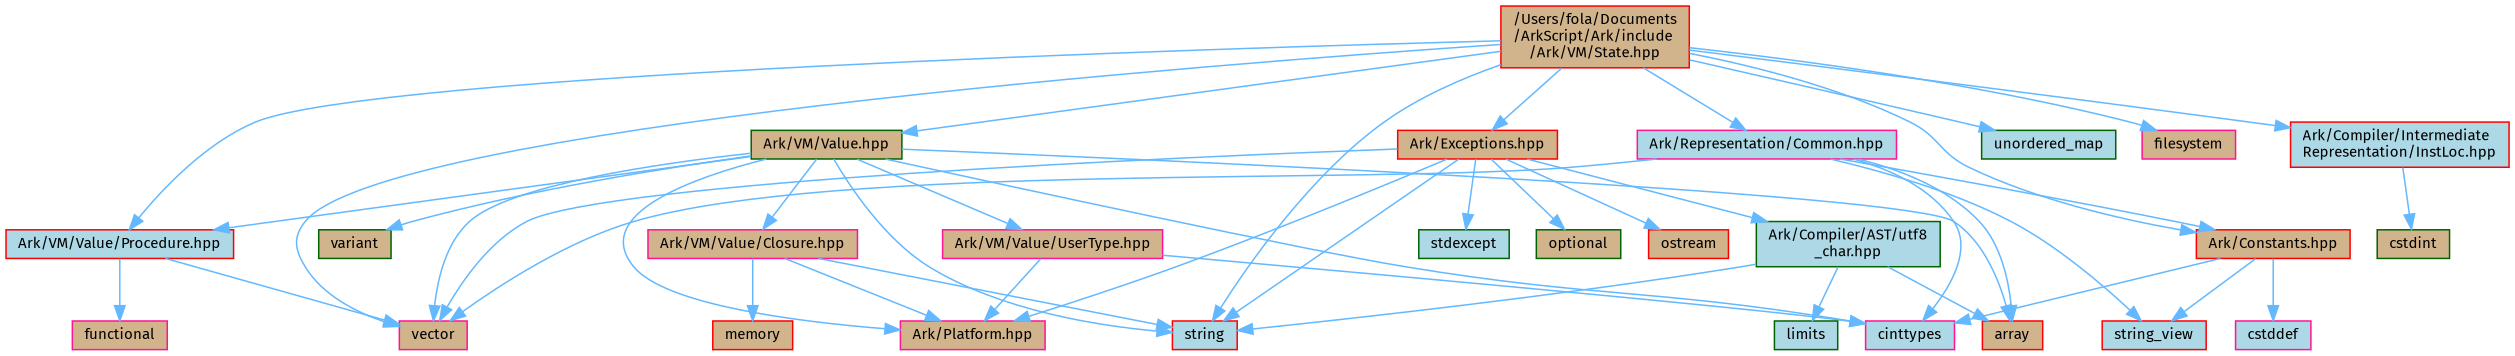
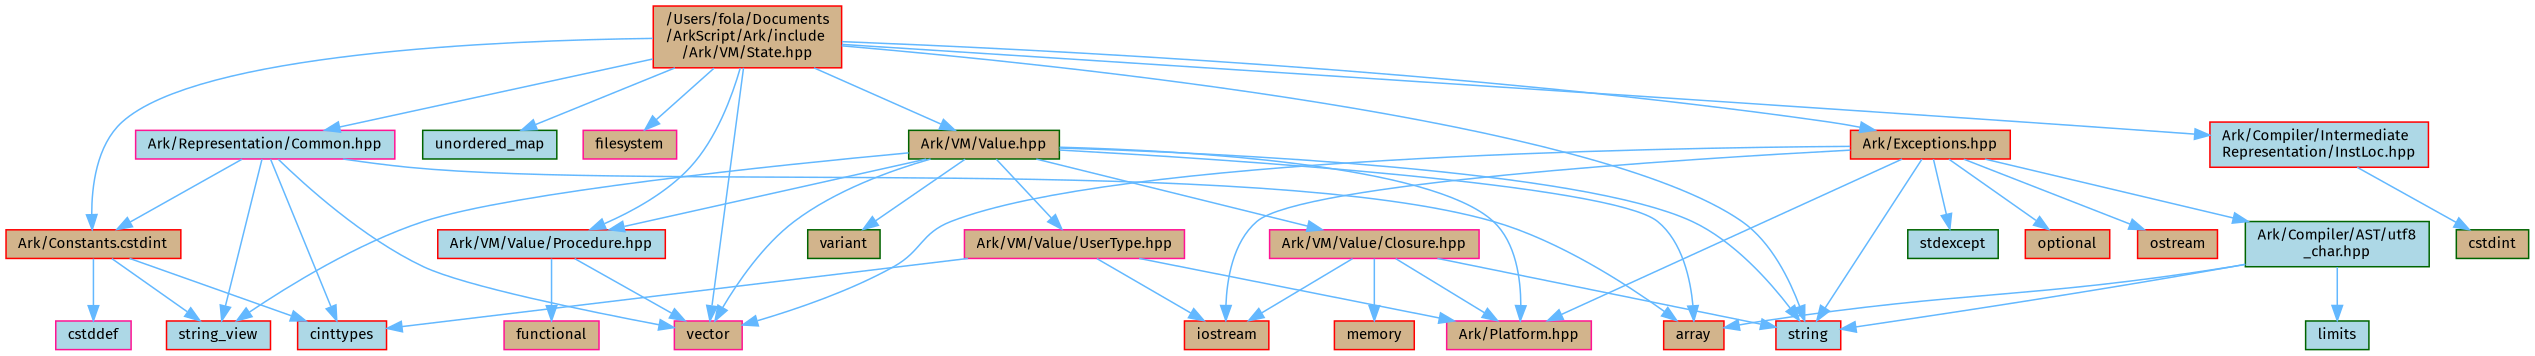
node "optional": color darkgreen -> red
node "Ark/Constants.hpp": label "Ark/Constants.hpp" -> "Ark/Constants.cstdint"
edge "Ark/VM/Value.hpp" -> "cinttypes": now "Ark/VM/Value.hpp" -> "string_view"
node "iostream": added
node "cinttypes": color deeppink -> red
